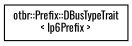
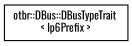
node "otbr::Prefix::DBusTypeTrait < Ip6Prefix >": label "otbr::Prefix::DBusTypeTrait < Ip6Prefix >" -> "otbr::DBus::DBusTypeTrait < Ip6Prefix >"
